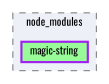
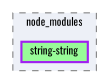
node "magic-string": label "magic-string" -> "string-string"
